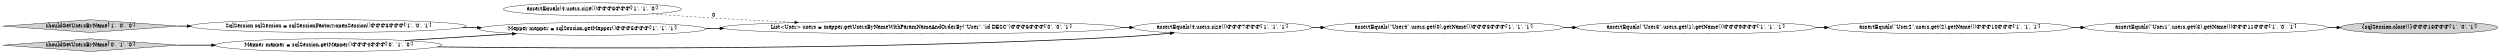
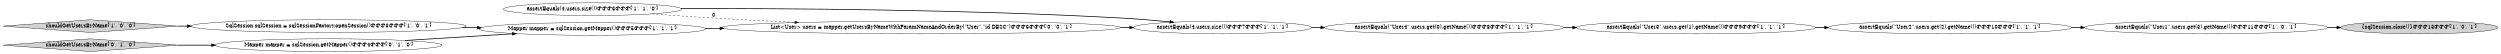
edge "Mapper mapper = sqlSession.getMapper()@@@4@@@['0', '1', '0']" -> "assertEquals(4,users.size())@@@7@@@['1', '1', '1']": now "assertEquals(4,users.size())@@@6@@@['1', '1', '0']" -> "assertEquals(4,users.size())@@@7@@@['1', '1', '1']"
